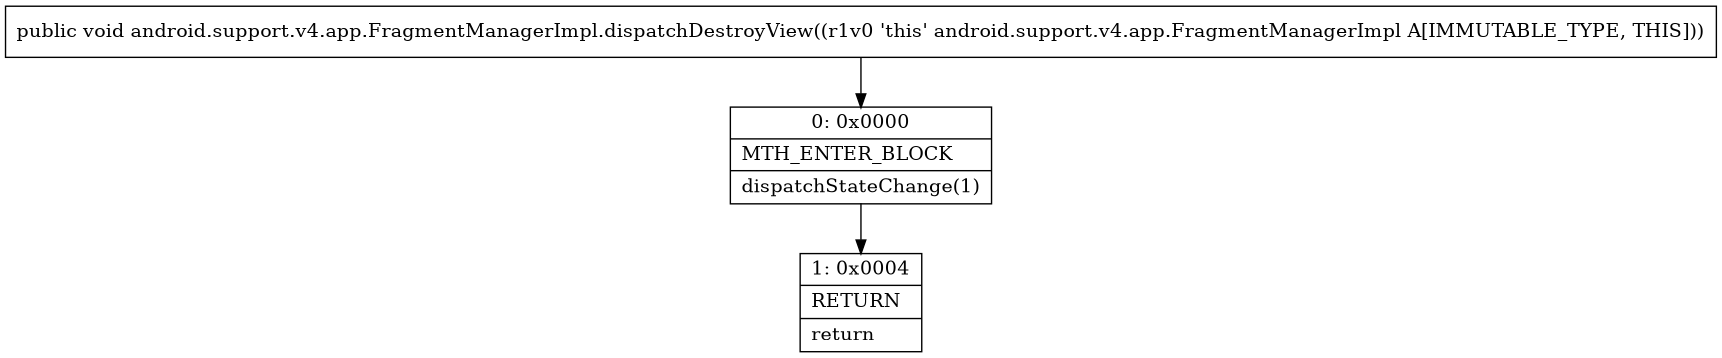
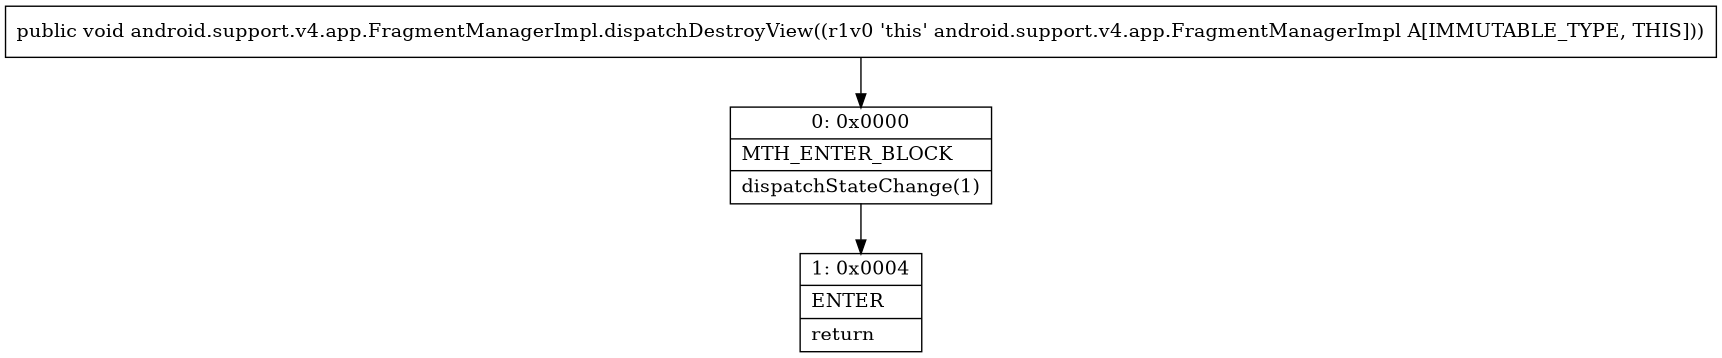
node "1: 0x0004": text "RETURN" -> "ENTER"
